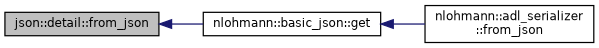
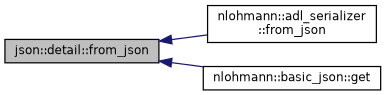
edge "nlohmann::adl_serializer ::from_json" -> "nlohmann::basic_json::get": now "nlohmann::adl_serializer ::from_json" -> "json::detail::from_json"
